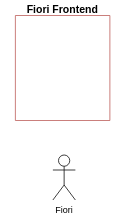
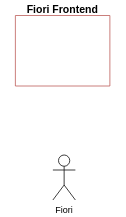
node "Fiori Frontend": size 95x105 -> 95x71
